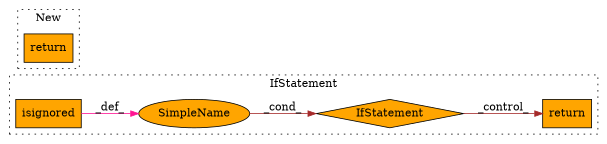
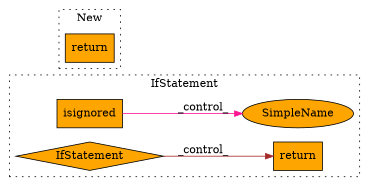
edge "isignored" -> "SimpleName": label "_def_" -> "_control_"
edge "SimpleName" -> "IfStatement": removed, label "_cond_"
